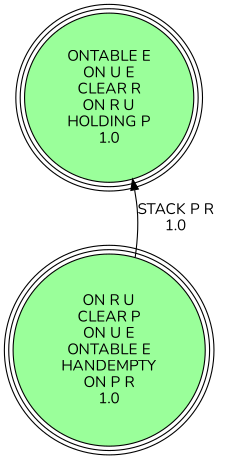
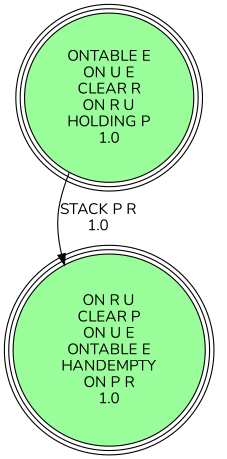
edge "ON R U CLEAR P ON U E ONTABLE E HANDEMPTY ON P R 1.0" -> "ONTABLE E ON U E CLEAR R ON R U HOLDING P 1.0": reversed
